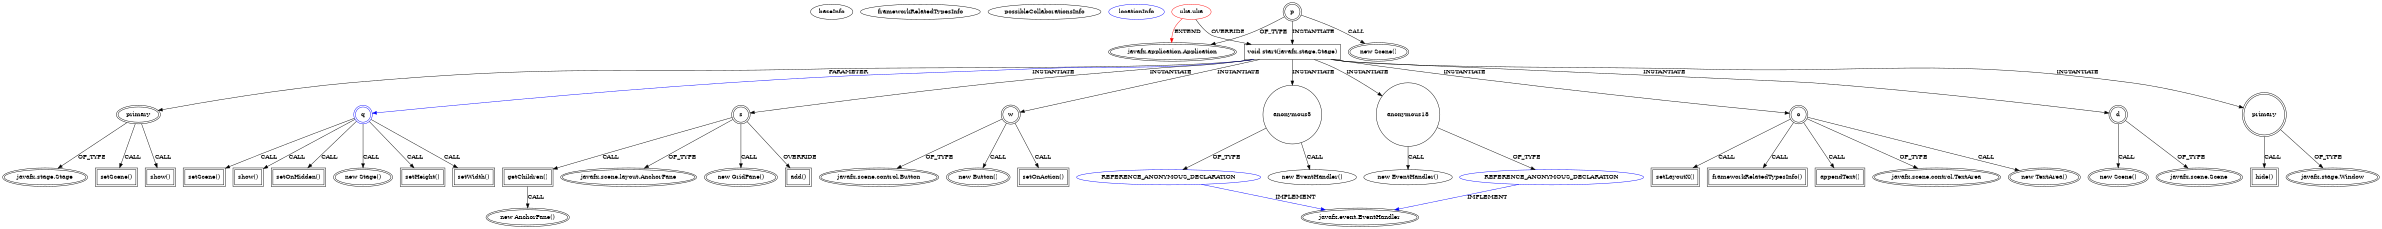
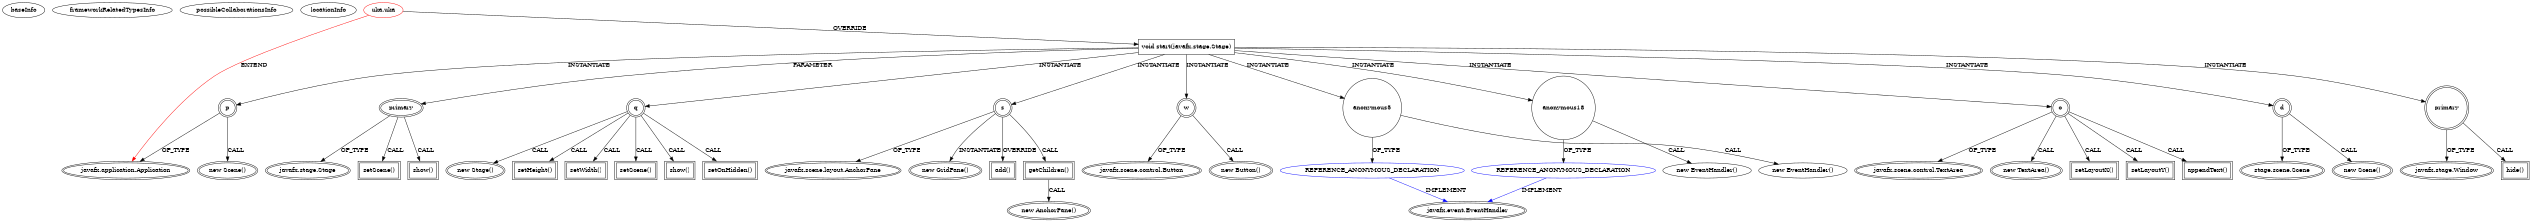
node "locationInfo": color blue -> black
edge "p" -> "void start(javafx.stage.Stage)": reversed
edge "void start(javafx.stage.Stage)" -> "q": color blue -> black
node "q": color blue -> black
edge "s" -> "new GridPane()": label "CALL" -> "INSTANTIATE"
node "setOnAction()": removed
node "frameworkRelatedTypesInfo()": label "frameworkRelatedTypesInfo()" -> "setLayoutY()"
node "javafx.scene.Scene": label "javafx.scene.Scene" -> "stage.scene.Scene"
